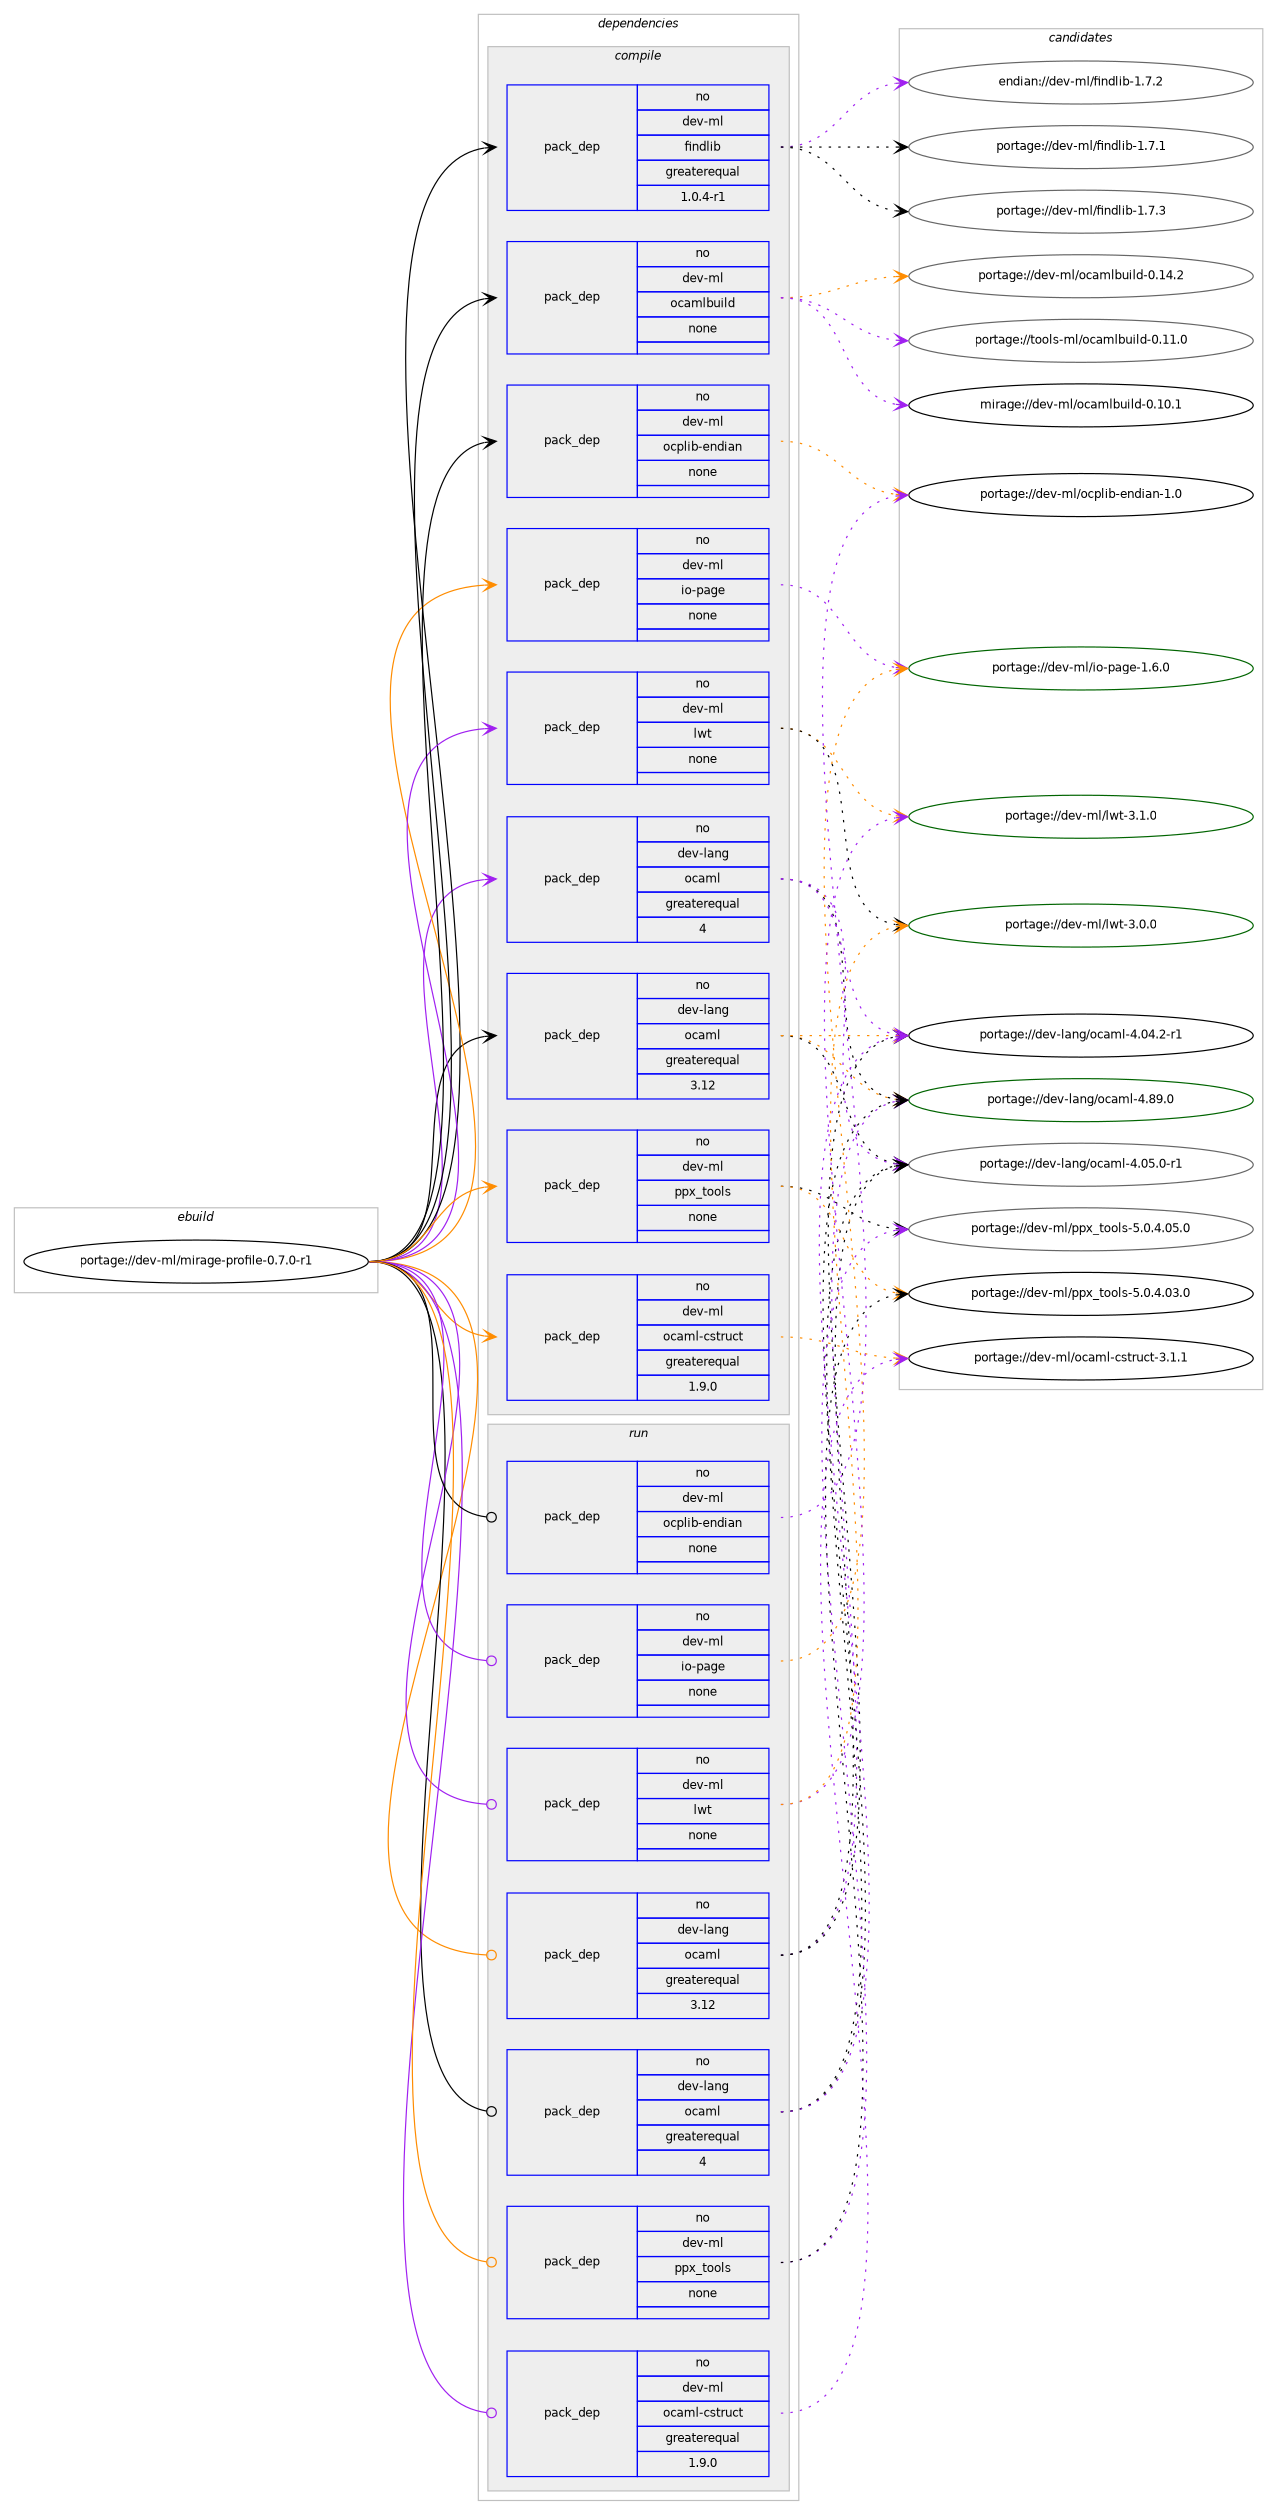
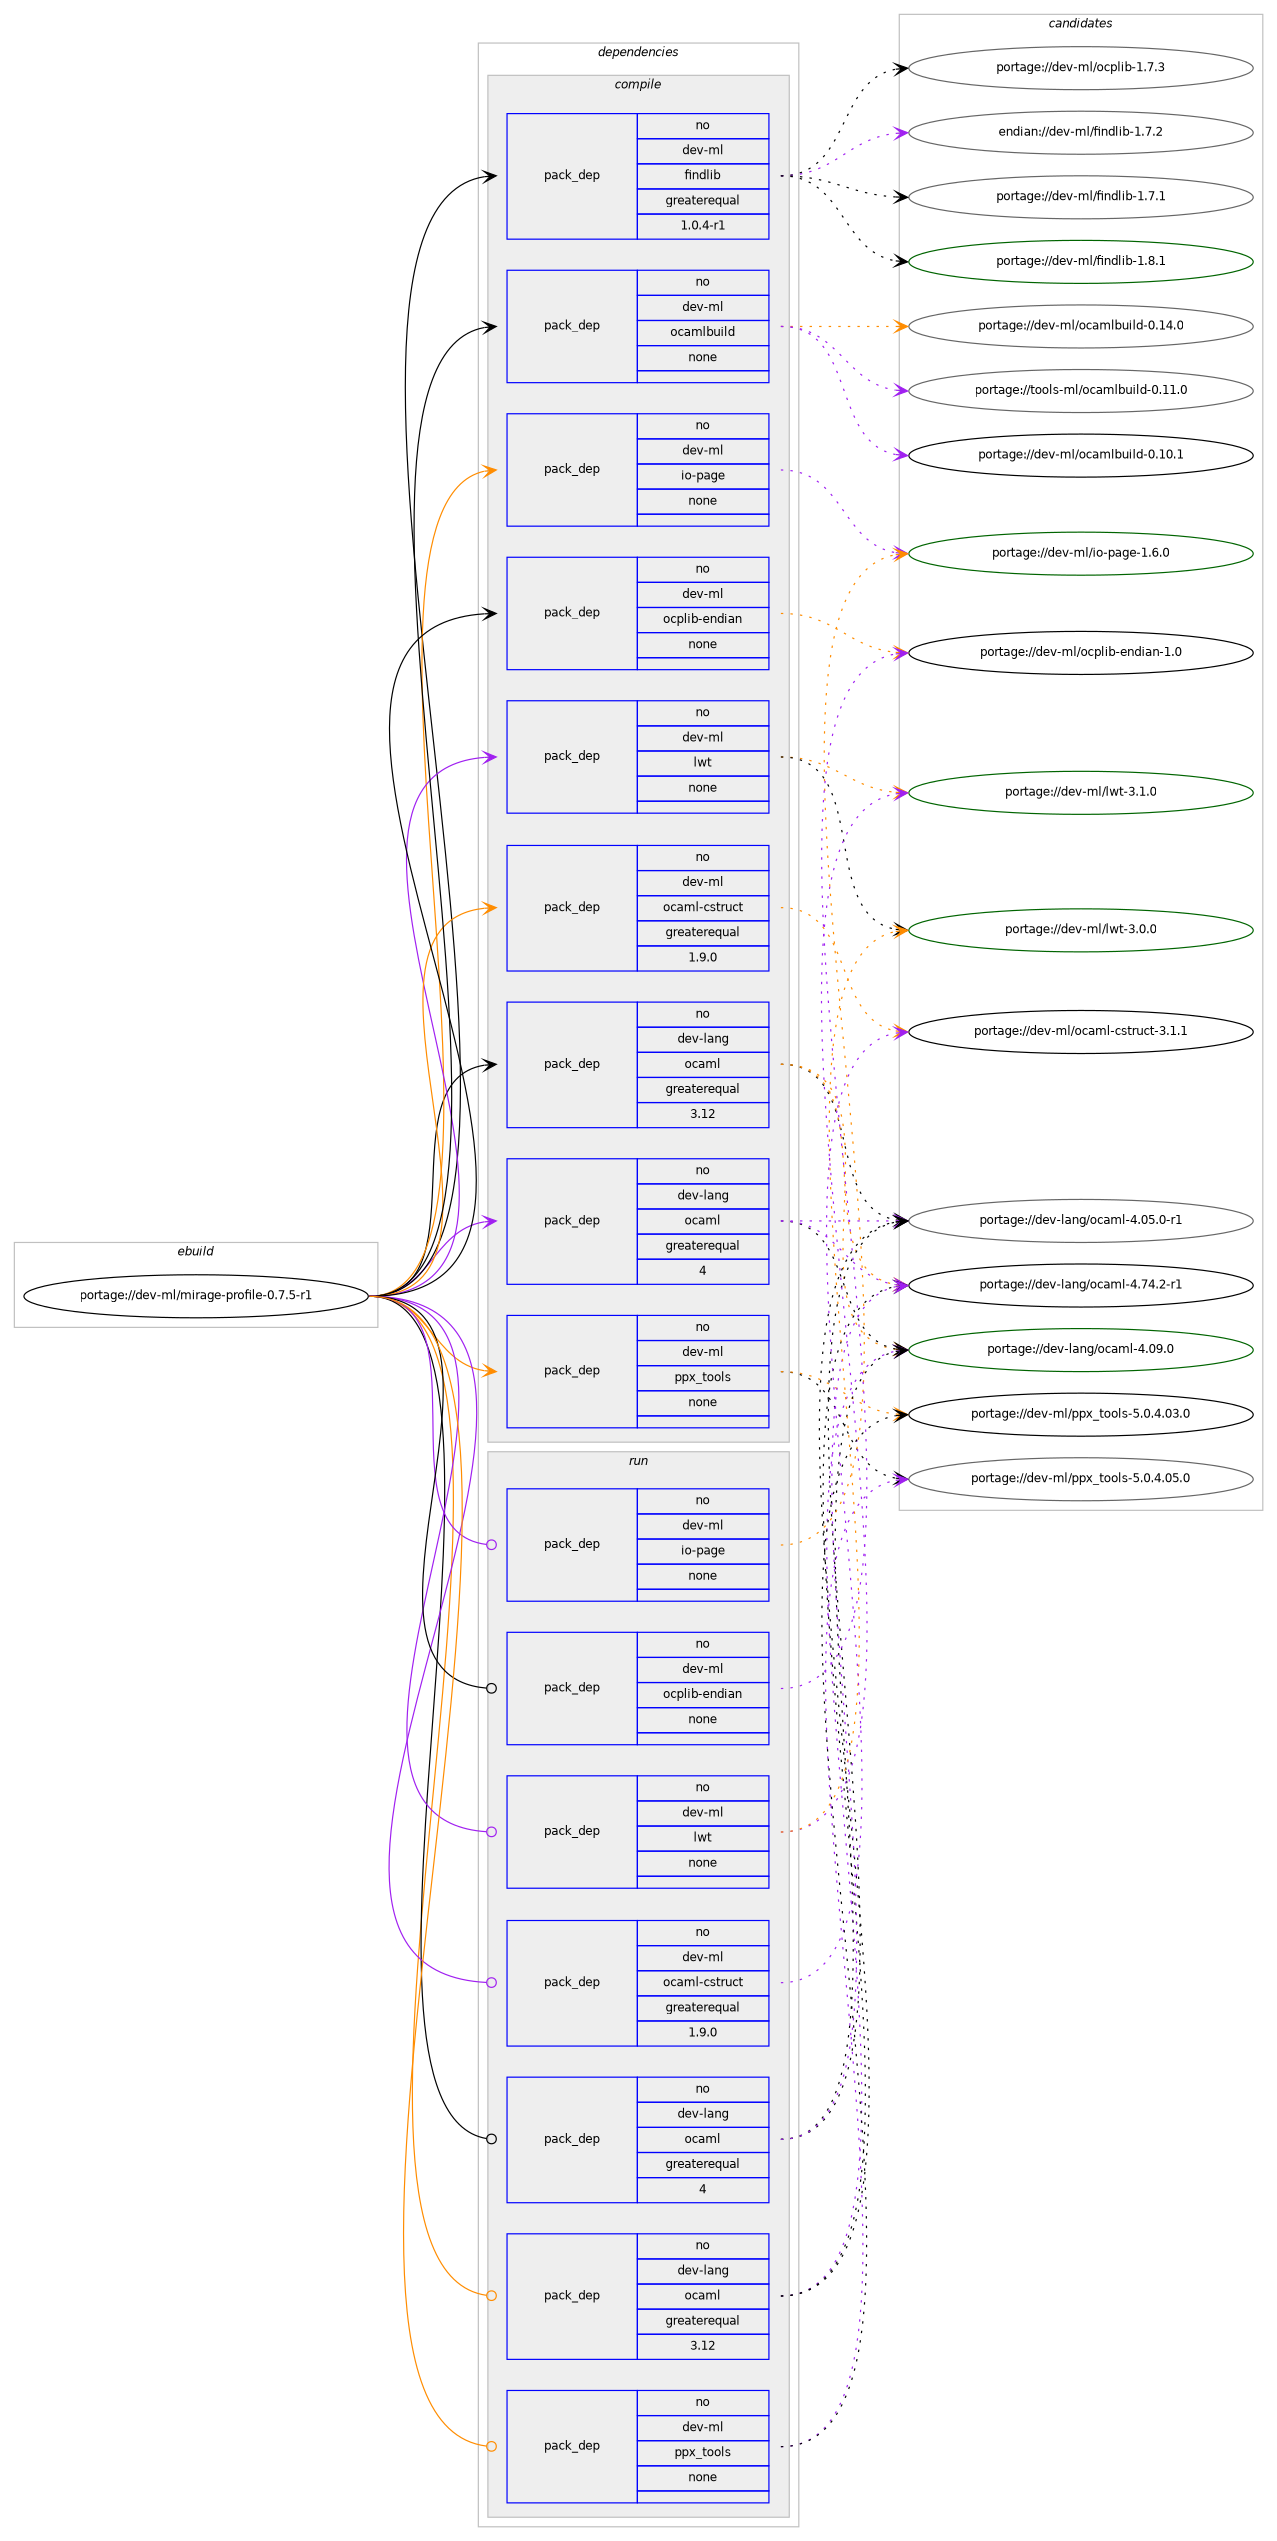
node "portage://dev-ml/findlib-1.7.3": label "portage://dev-ml/findlib-1.7.3" -> "portage://dev-ml/ocplib-1.7.3"
node "portage://dev-ml/findlib-1.8.1": added
node "portage://dev-ml/ocamlbuild-0.14.2": label "portage://dev-ml/ocamlbuild-0.14.2" -> "portage://dev-ml/ocamlbuild-0.14.0"
node "mirage://dev-ml/ocamlbuild-0.10.1": label "mirage://dev-ml/ocamlbuild-0.10.1" -> "portage://dev-ml/ocamlbuild-0.10.1"
node "portage://dev-lang/ocaml-4.04.2-r1": label "portage://dev-lang/ocaml-4.04.2-r1" -> "portage://dev-lang/ocaml-4.74.2-r1"
node "portage://dev-lang/ocaml-4.89.0": label "portage://dev-lang/ocaml-4.89.0" -> "portage://dev-lang/ocaml-4.09.0"
node "portage://dev-ml/mirage-profile-0.7.0-r1": label "portage://dev-ml/mirage-profile-0.7.0-r1" -> "portage://dev-ml/mirage-profile-0.7.5-r1"
